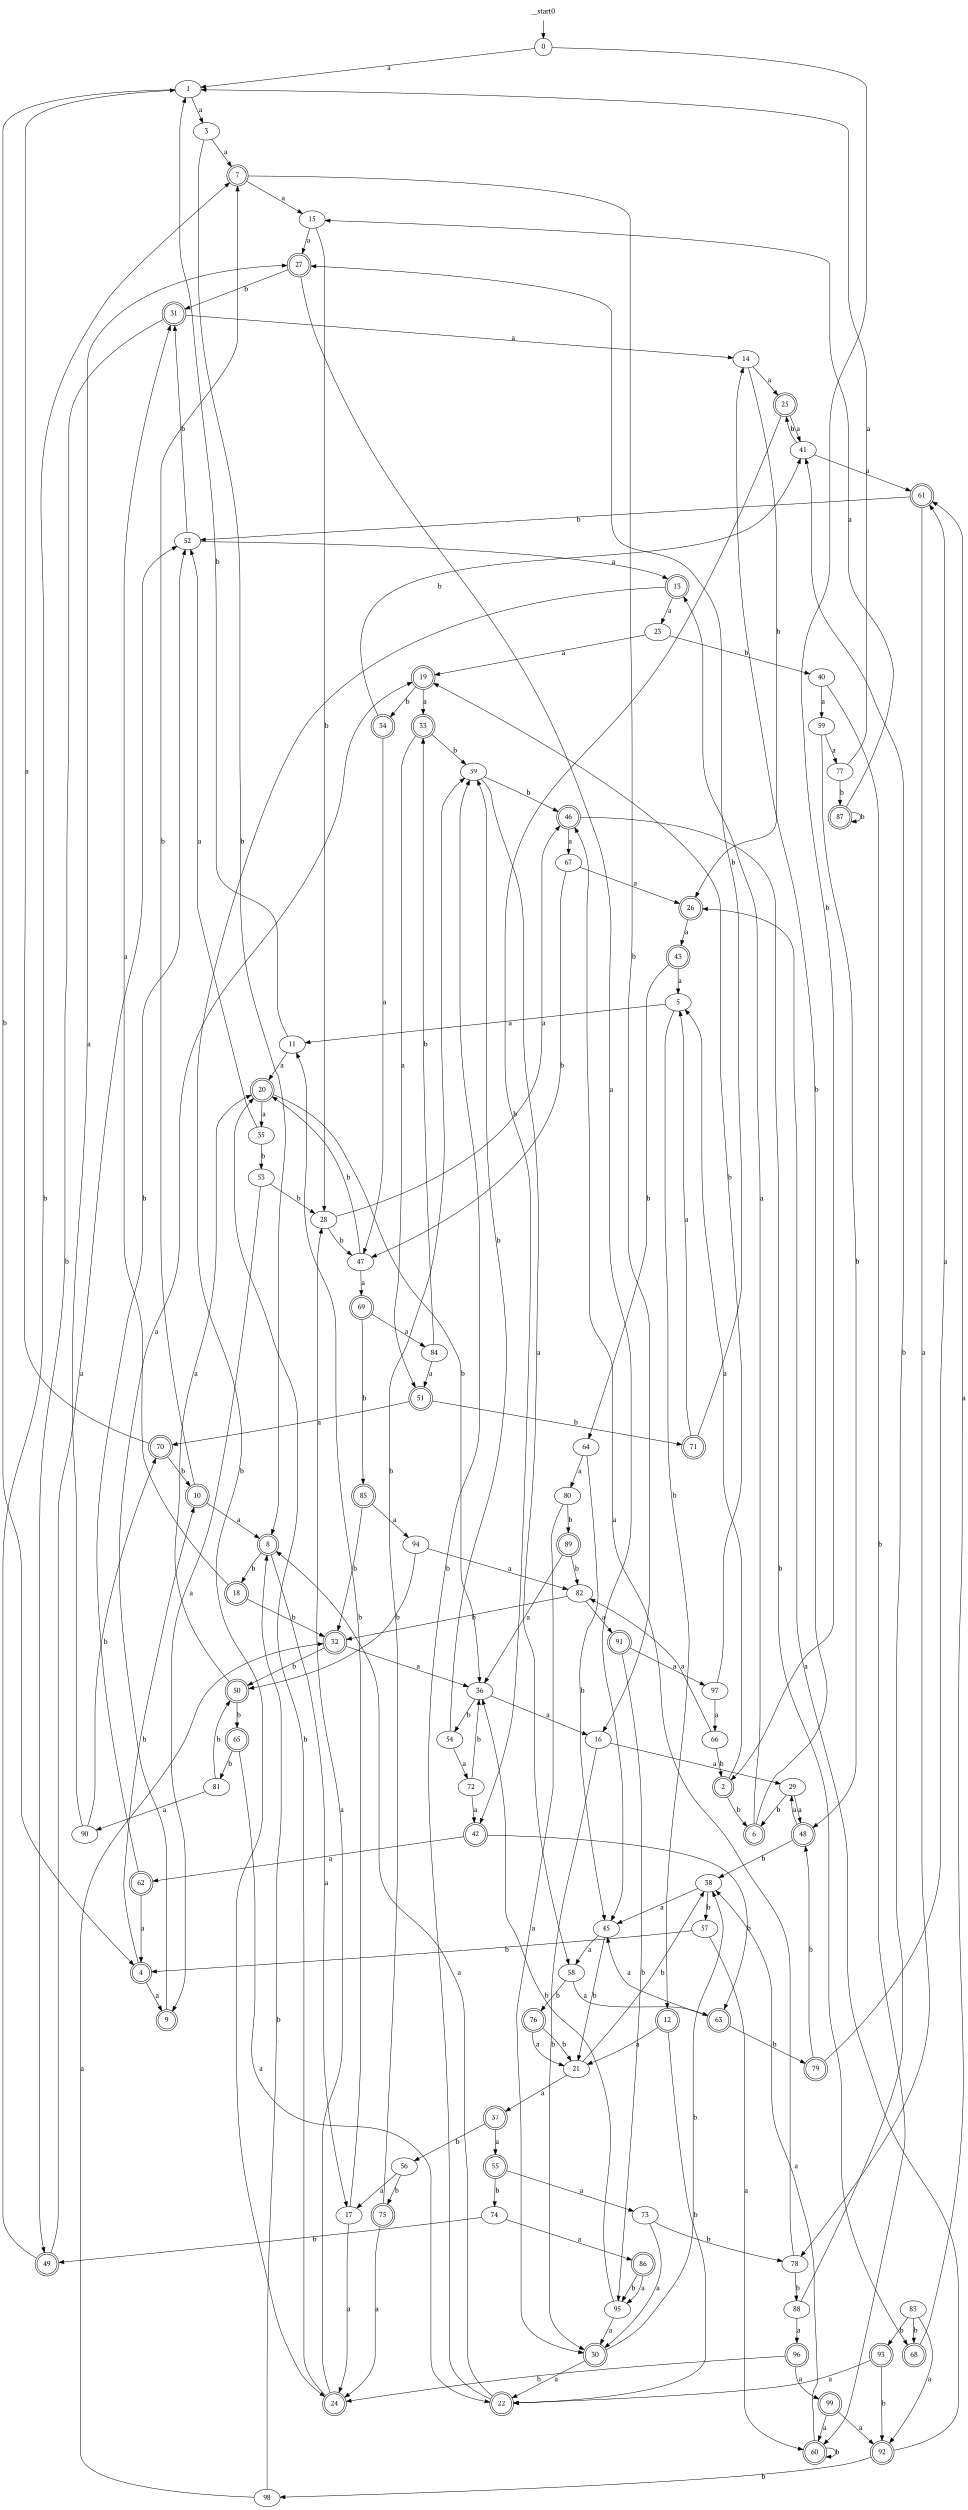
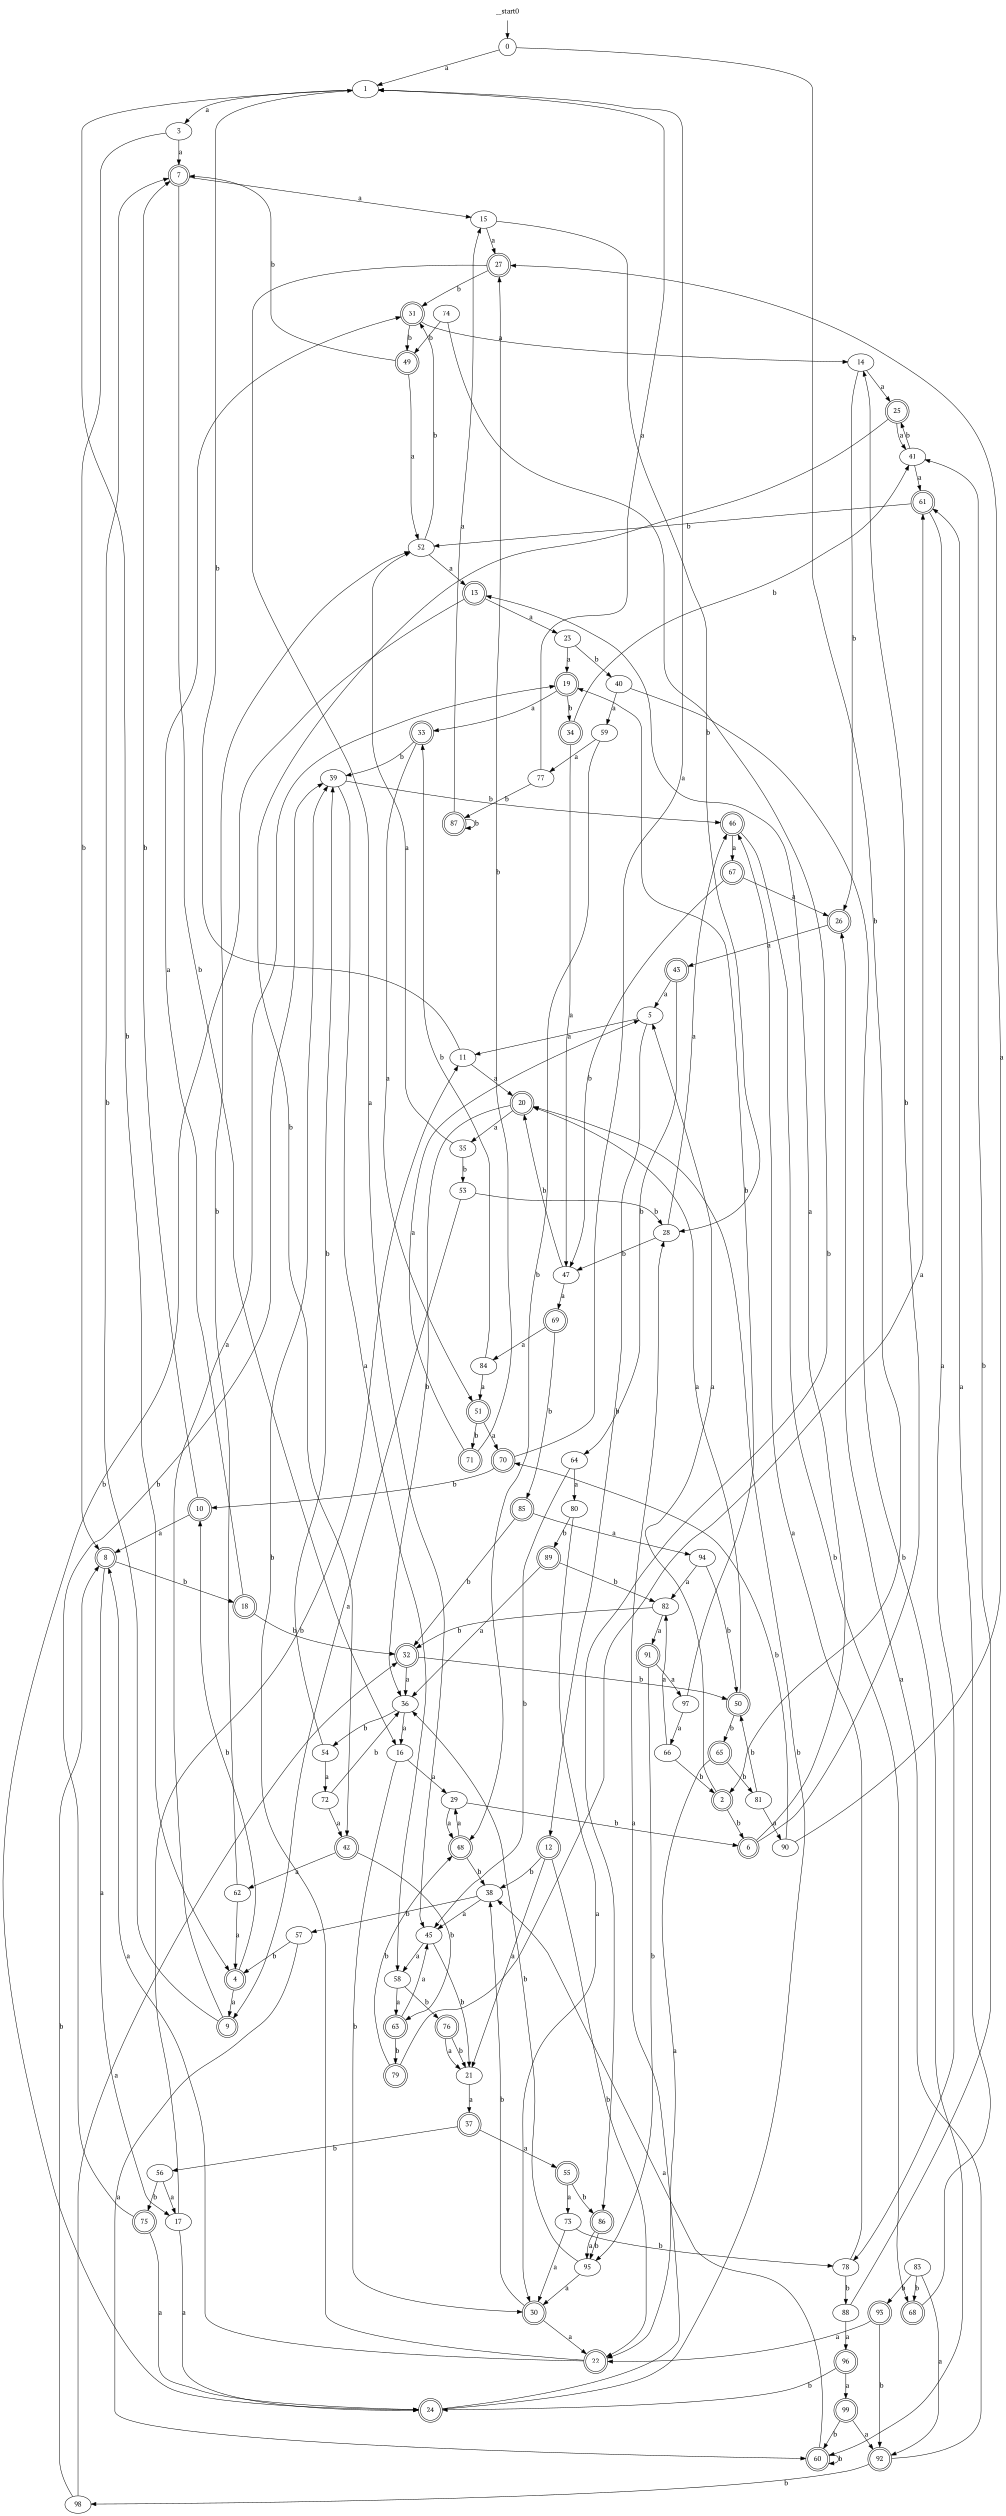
node "67": shape ellipse -> doublecircle
edge "9" -> "7": added, label "b"
node "62": shape doublecircle -> ellipse
edge "21" -> "38": now "12" -> "38"
edge "55" -> "74": now "55" -> "86"
edge "74" -> "86": label "a" -> "b"
edge "99" -> "60": label "a" -> "b"
